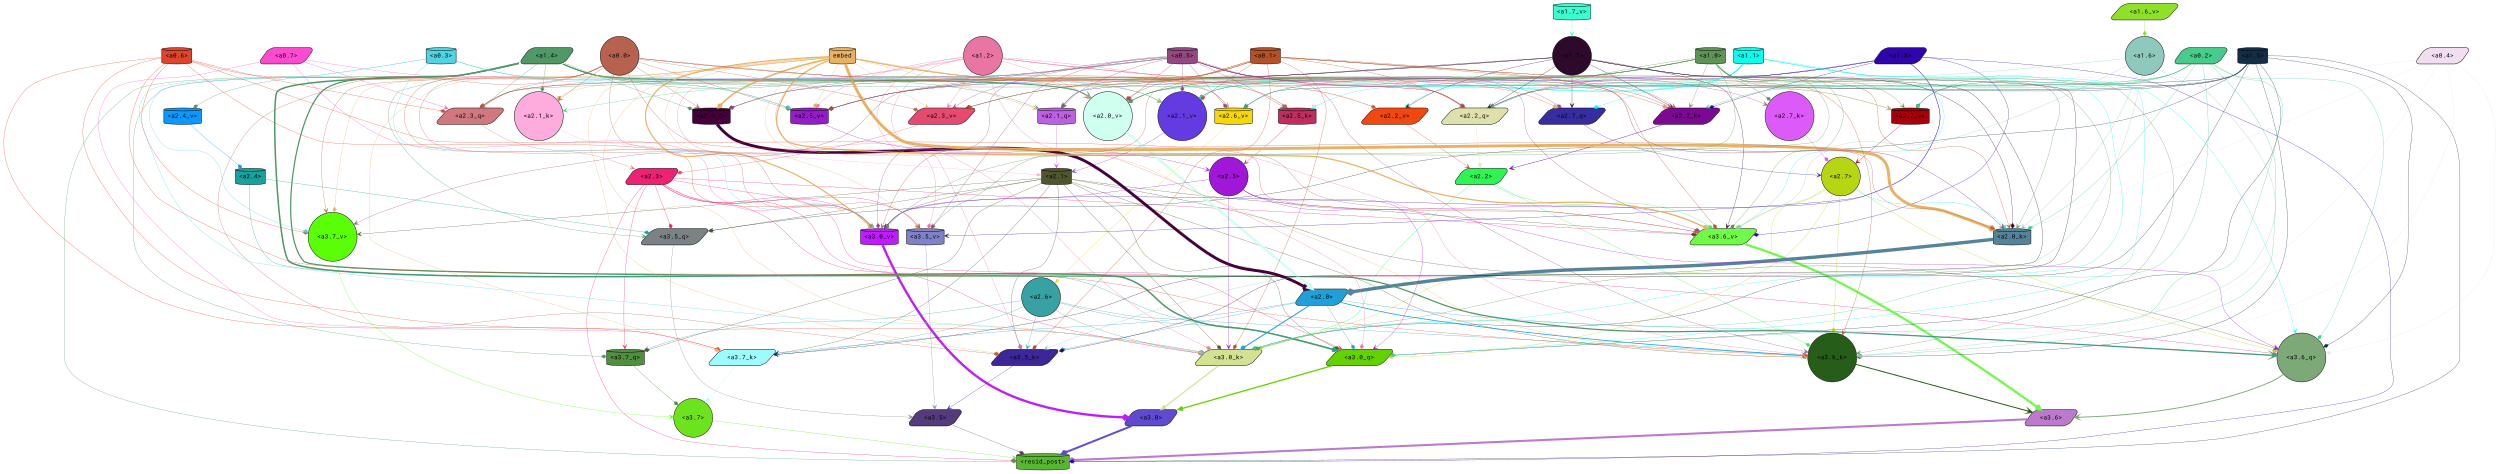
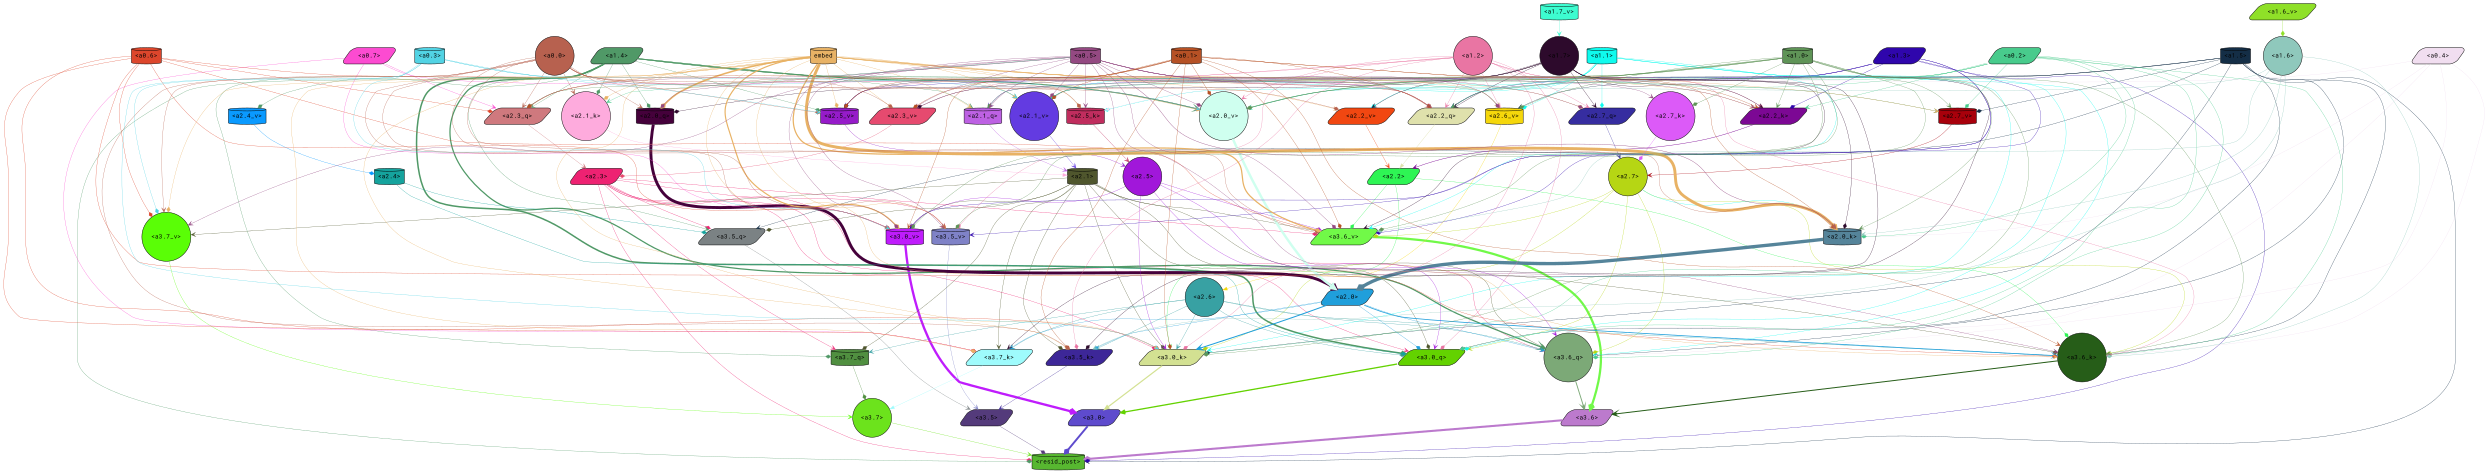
edge "<a2.6>" -> "<a3.6_q>": added
edge "<a2.0>" -> "<a3.0_k>": arrowhead diamond -> vee
